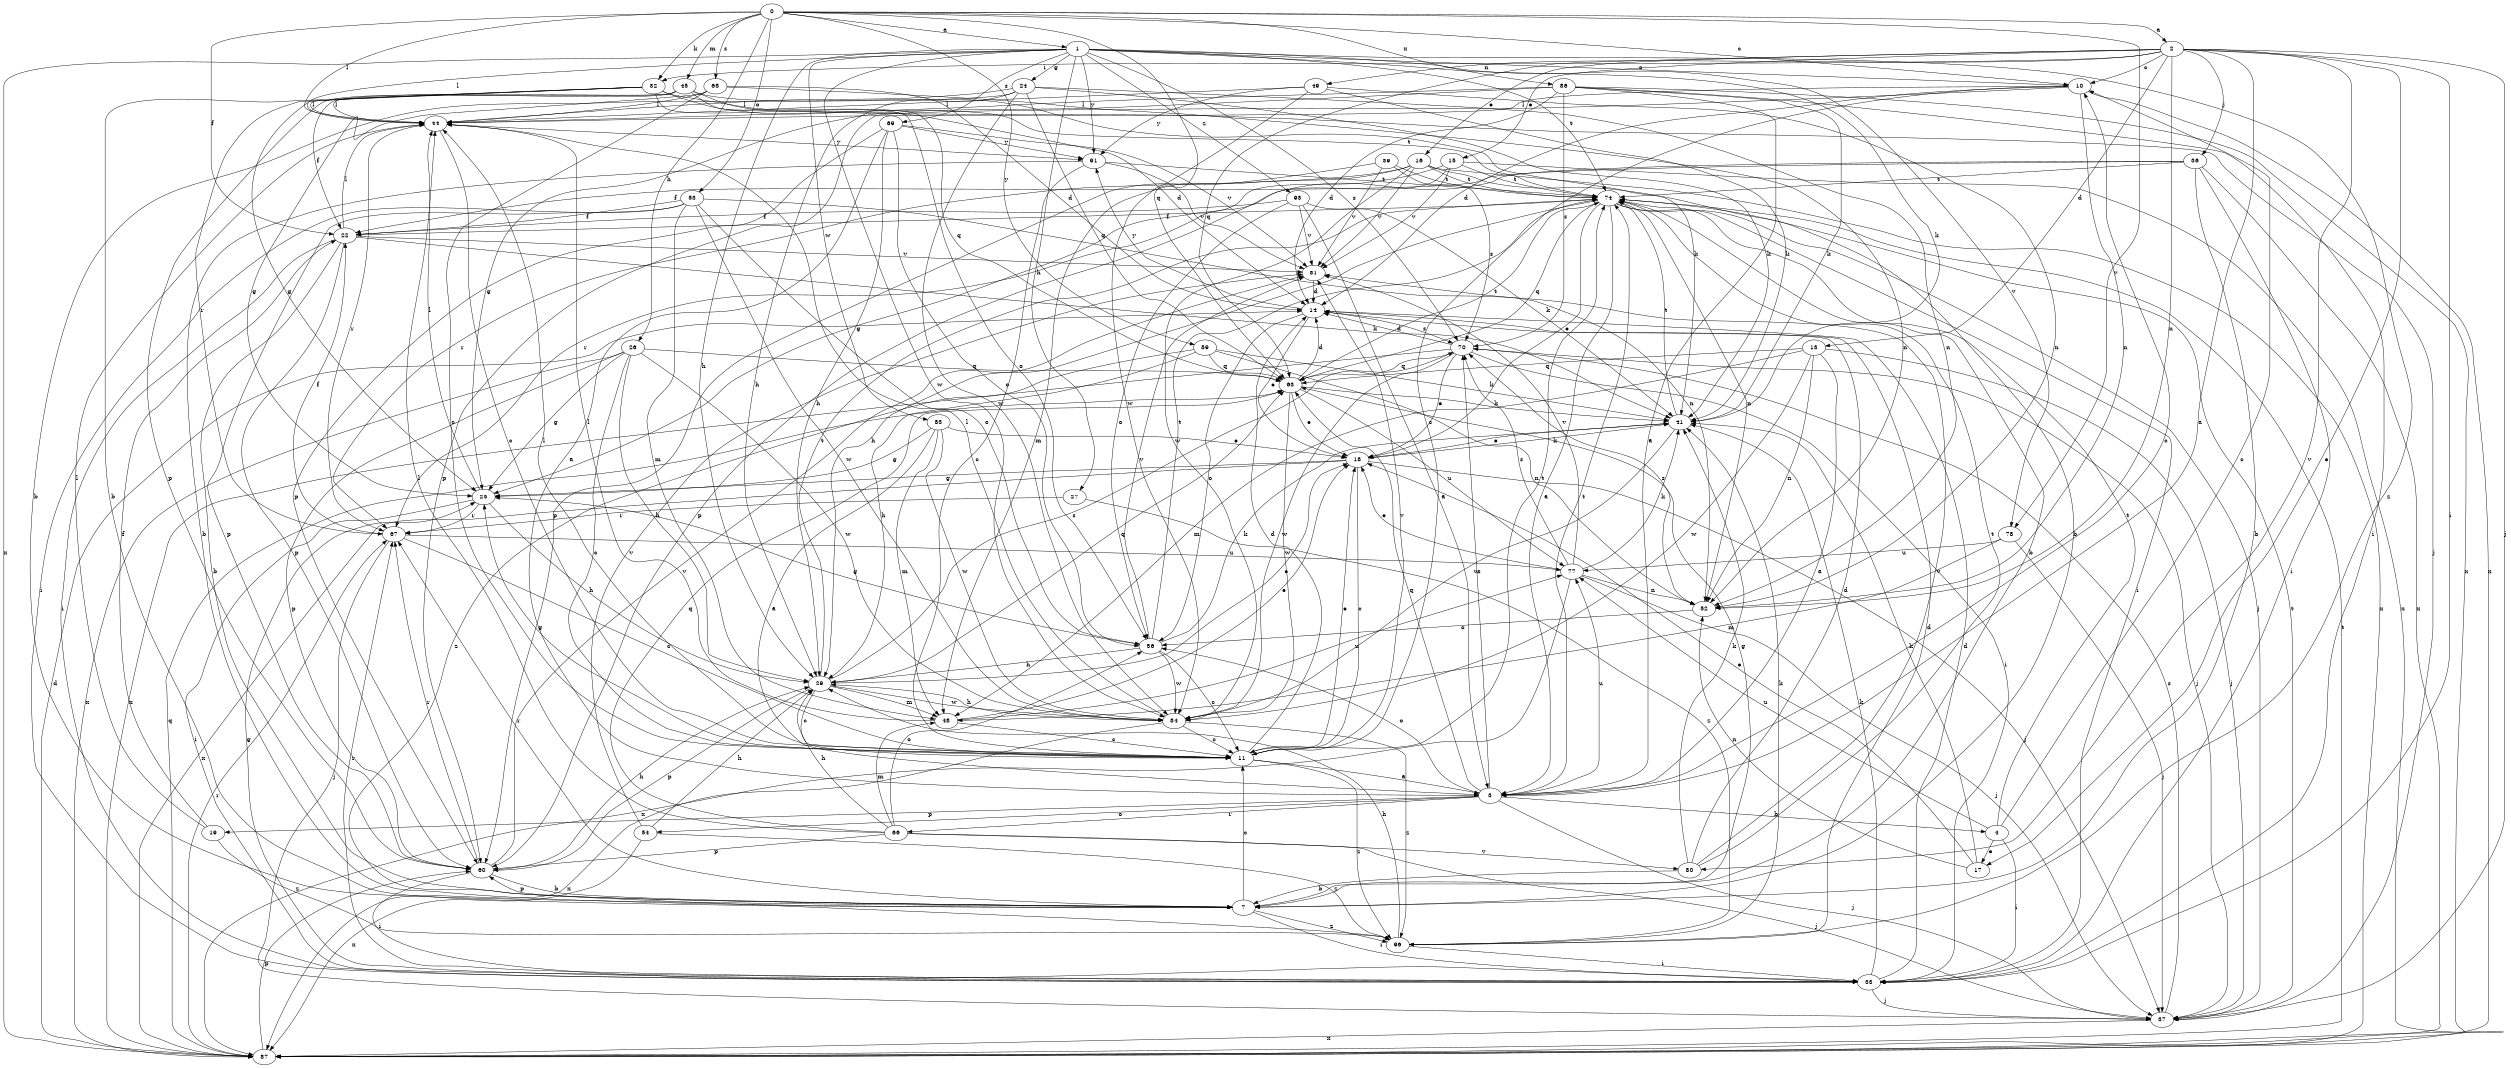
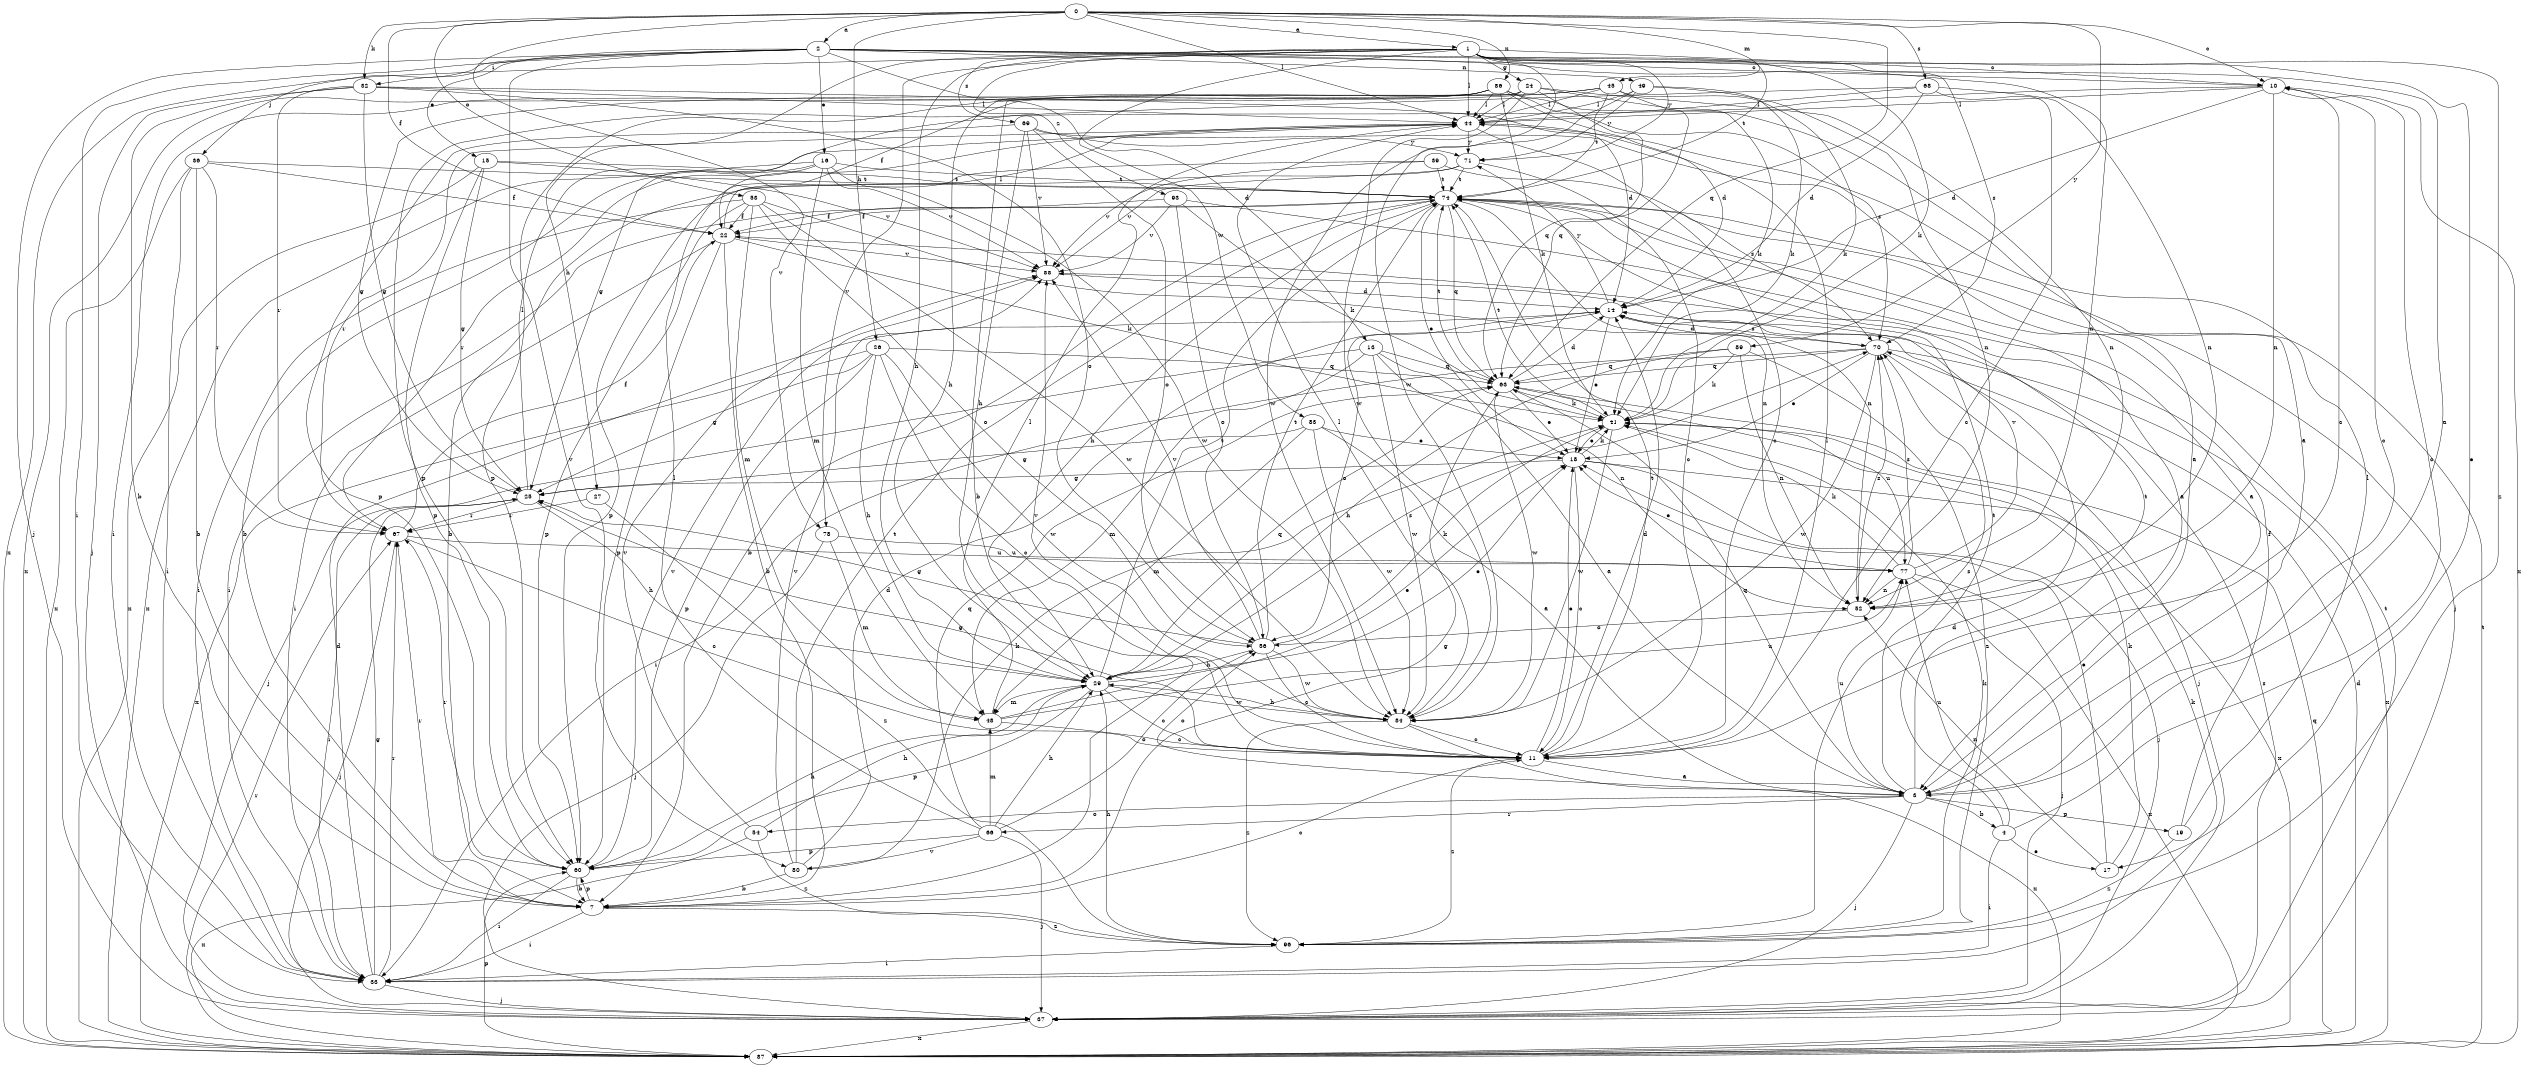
edge "2" -> "63": removed, label "q"
node "91": label "91" -> "71"
node "81": label "81" -> "88"
